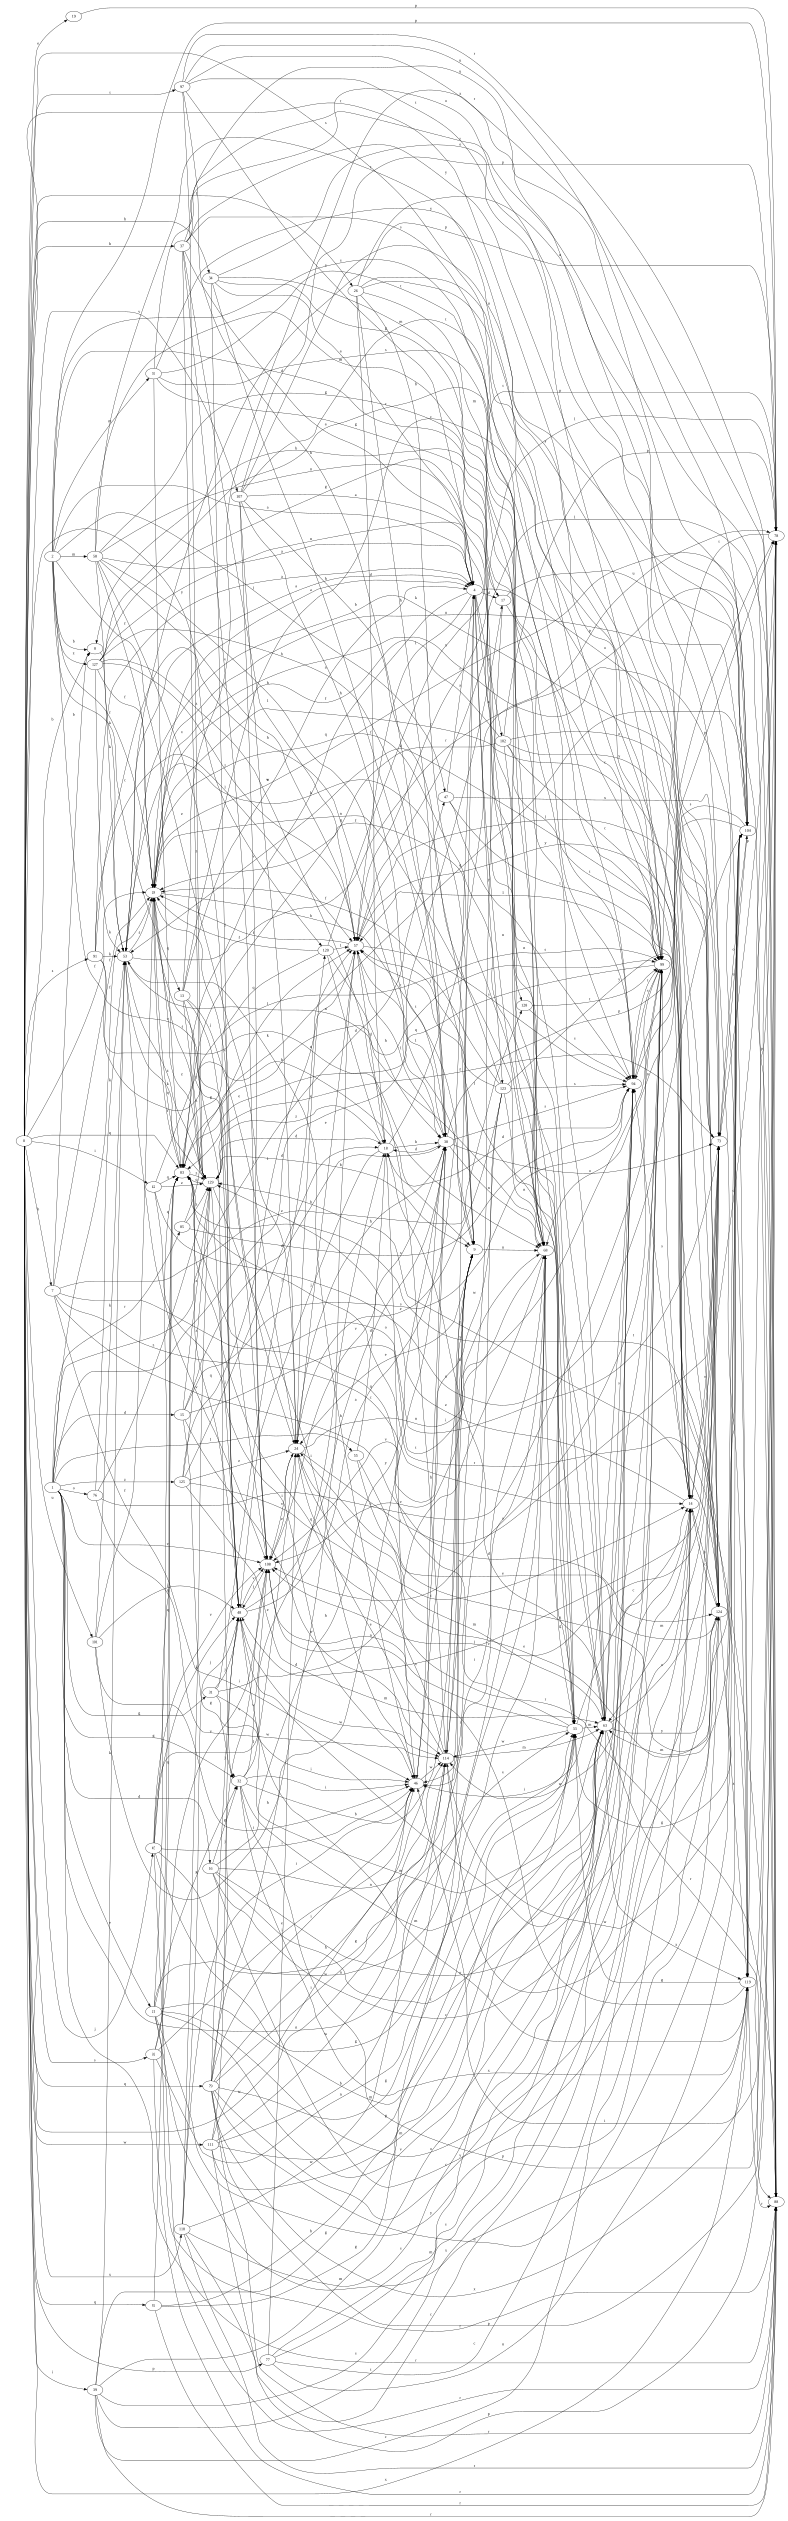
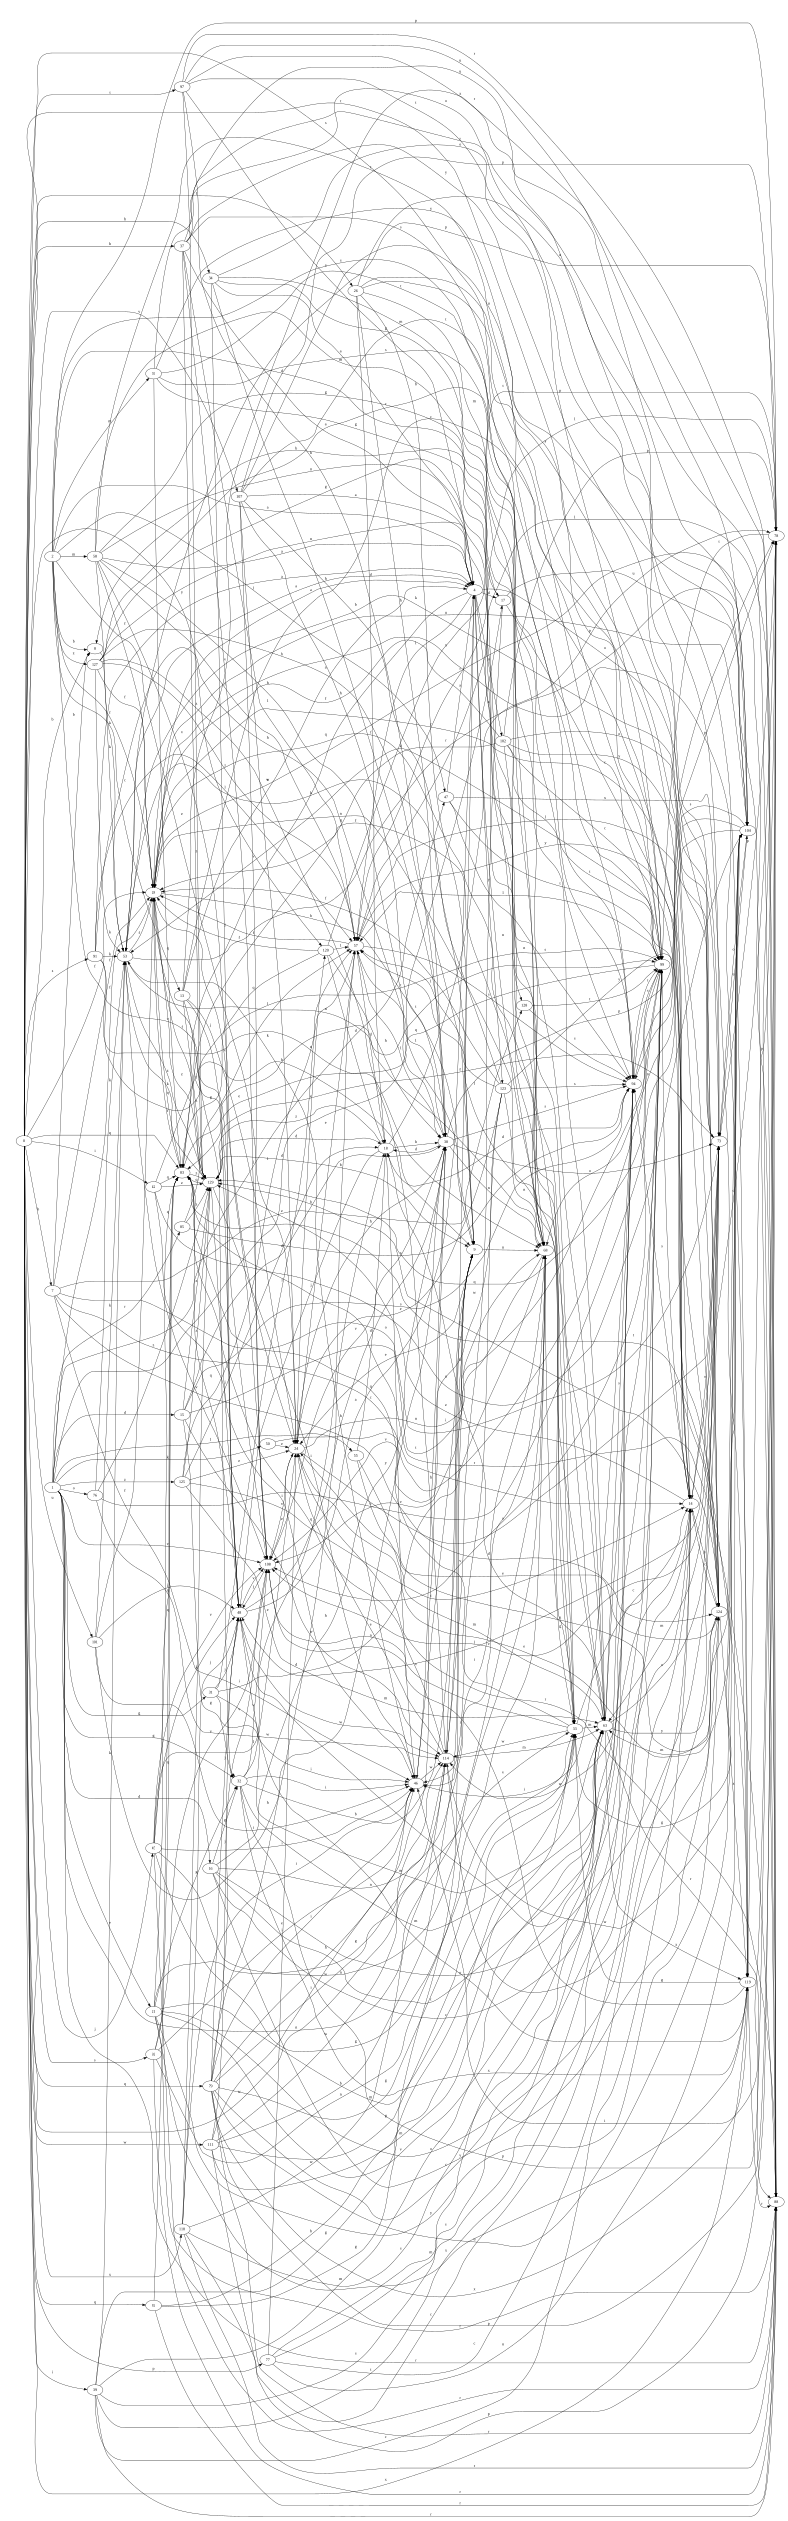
node "19": removed
edge "104" -> "83": now "104" -> "129"
node "50": added
